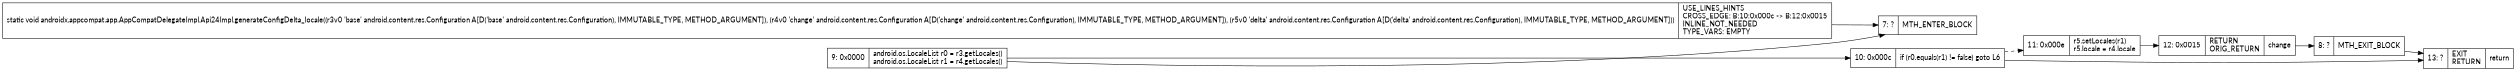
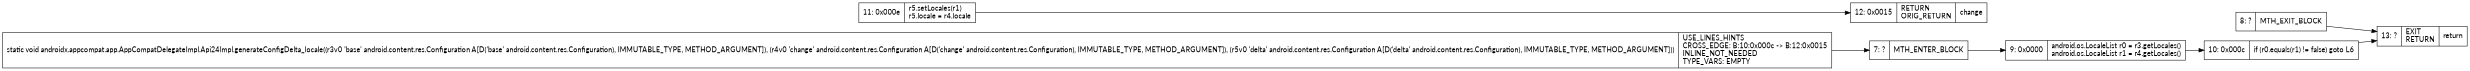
edge "12: 0x0015" -> "8: ?": removed
edge "10: 0x000c" -> "11: 0x000e": removed
edge "9: 0x0000" -> "7: ?": reversed
